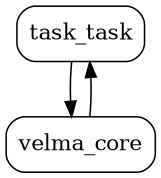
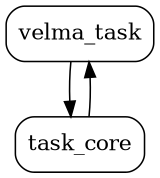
node "task_task": label "task_task" -> "velma_task"
node "velma_core": label "velma_core" -> "task_core"
